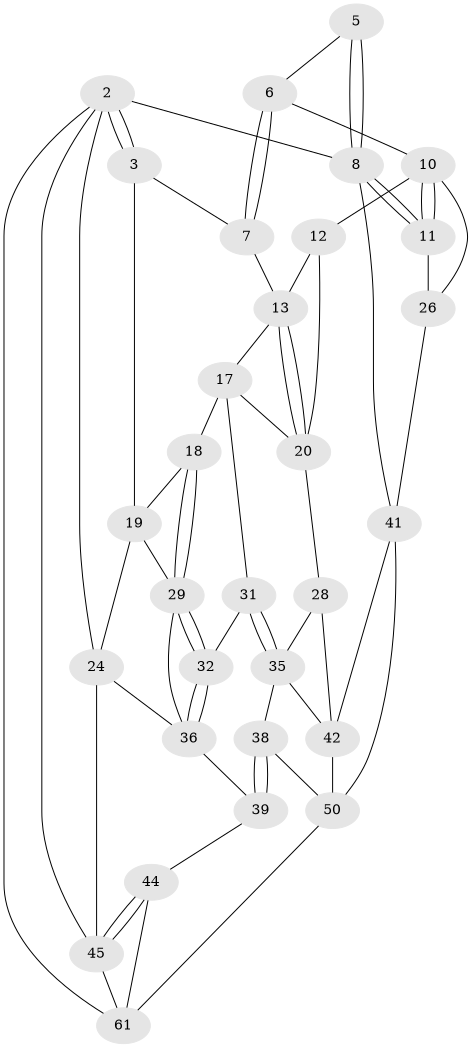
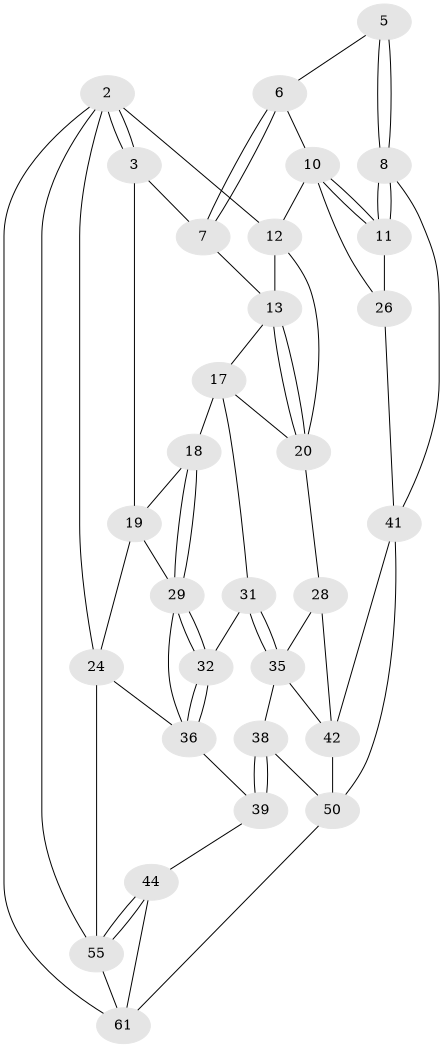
edge "2" -- "8": now "2" -- "12"
node "45": label "45" -> "55"
